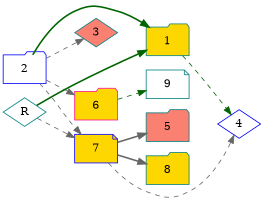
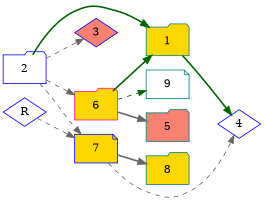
node "3": color teal -> blue
edge "R" -> "1": now "6" -> "1"
edge "1" -> "4": style dashed -> bold
node "R": color teal -> blue
edge "7" -> "5": now "6" -> "5"
